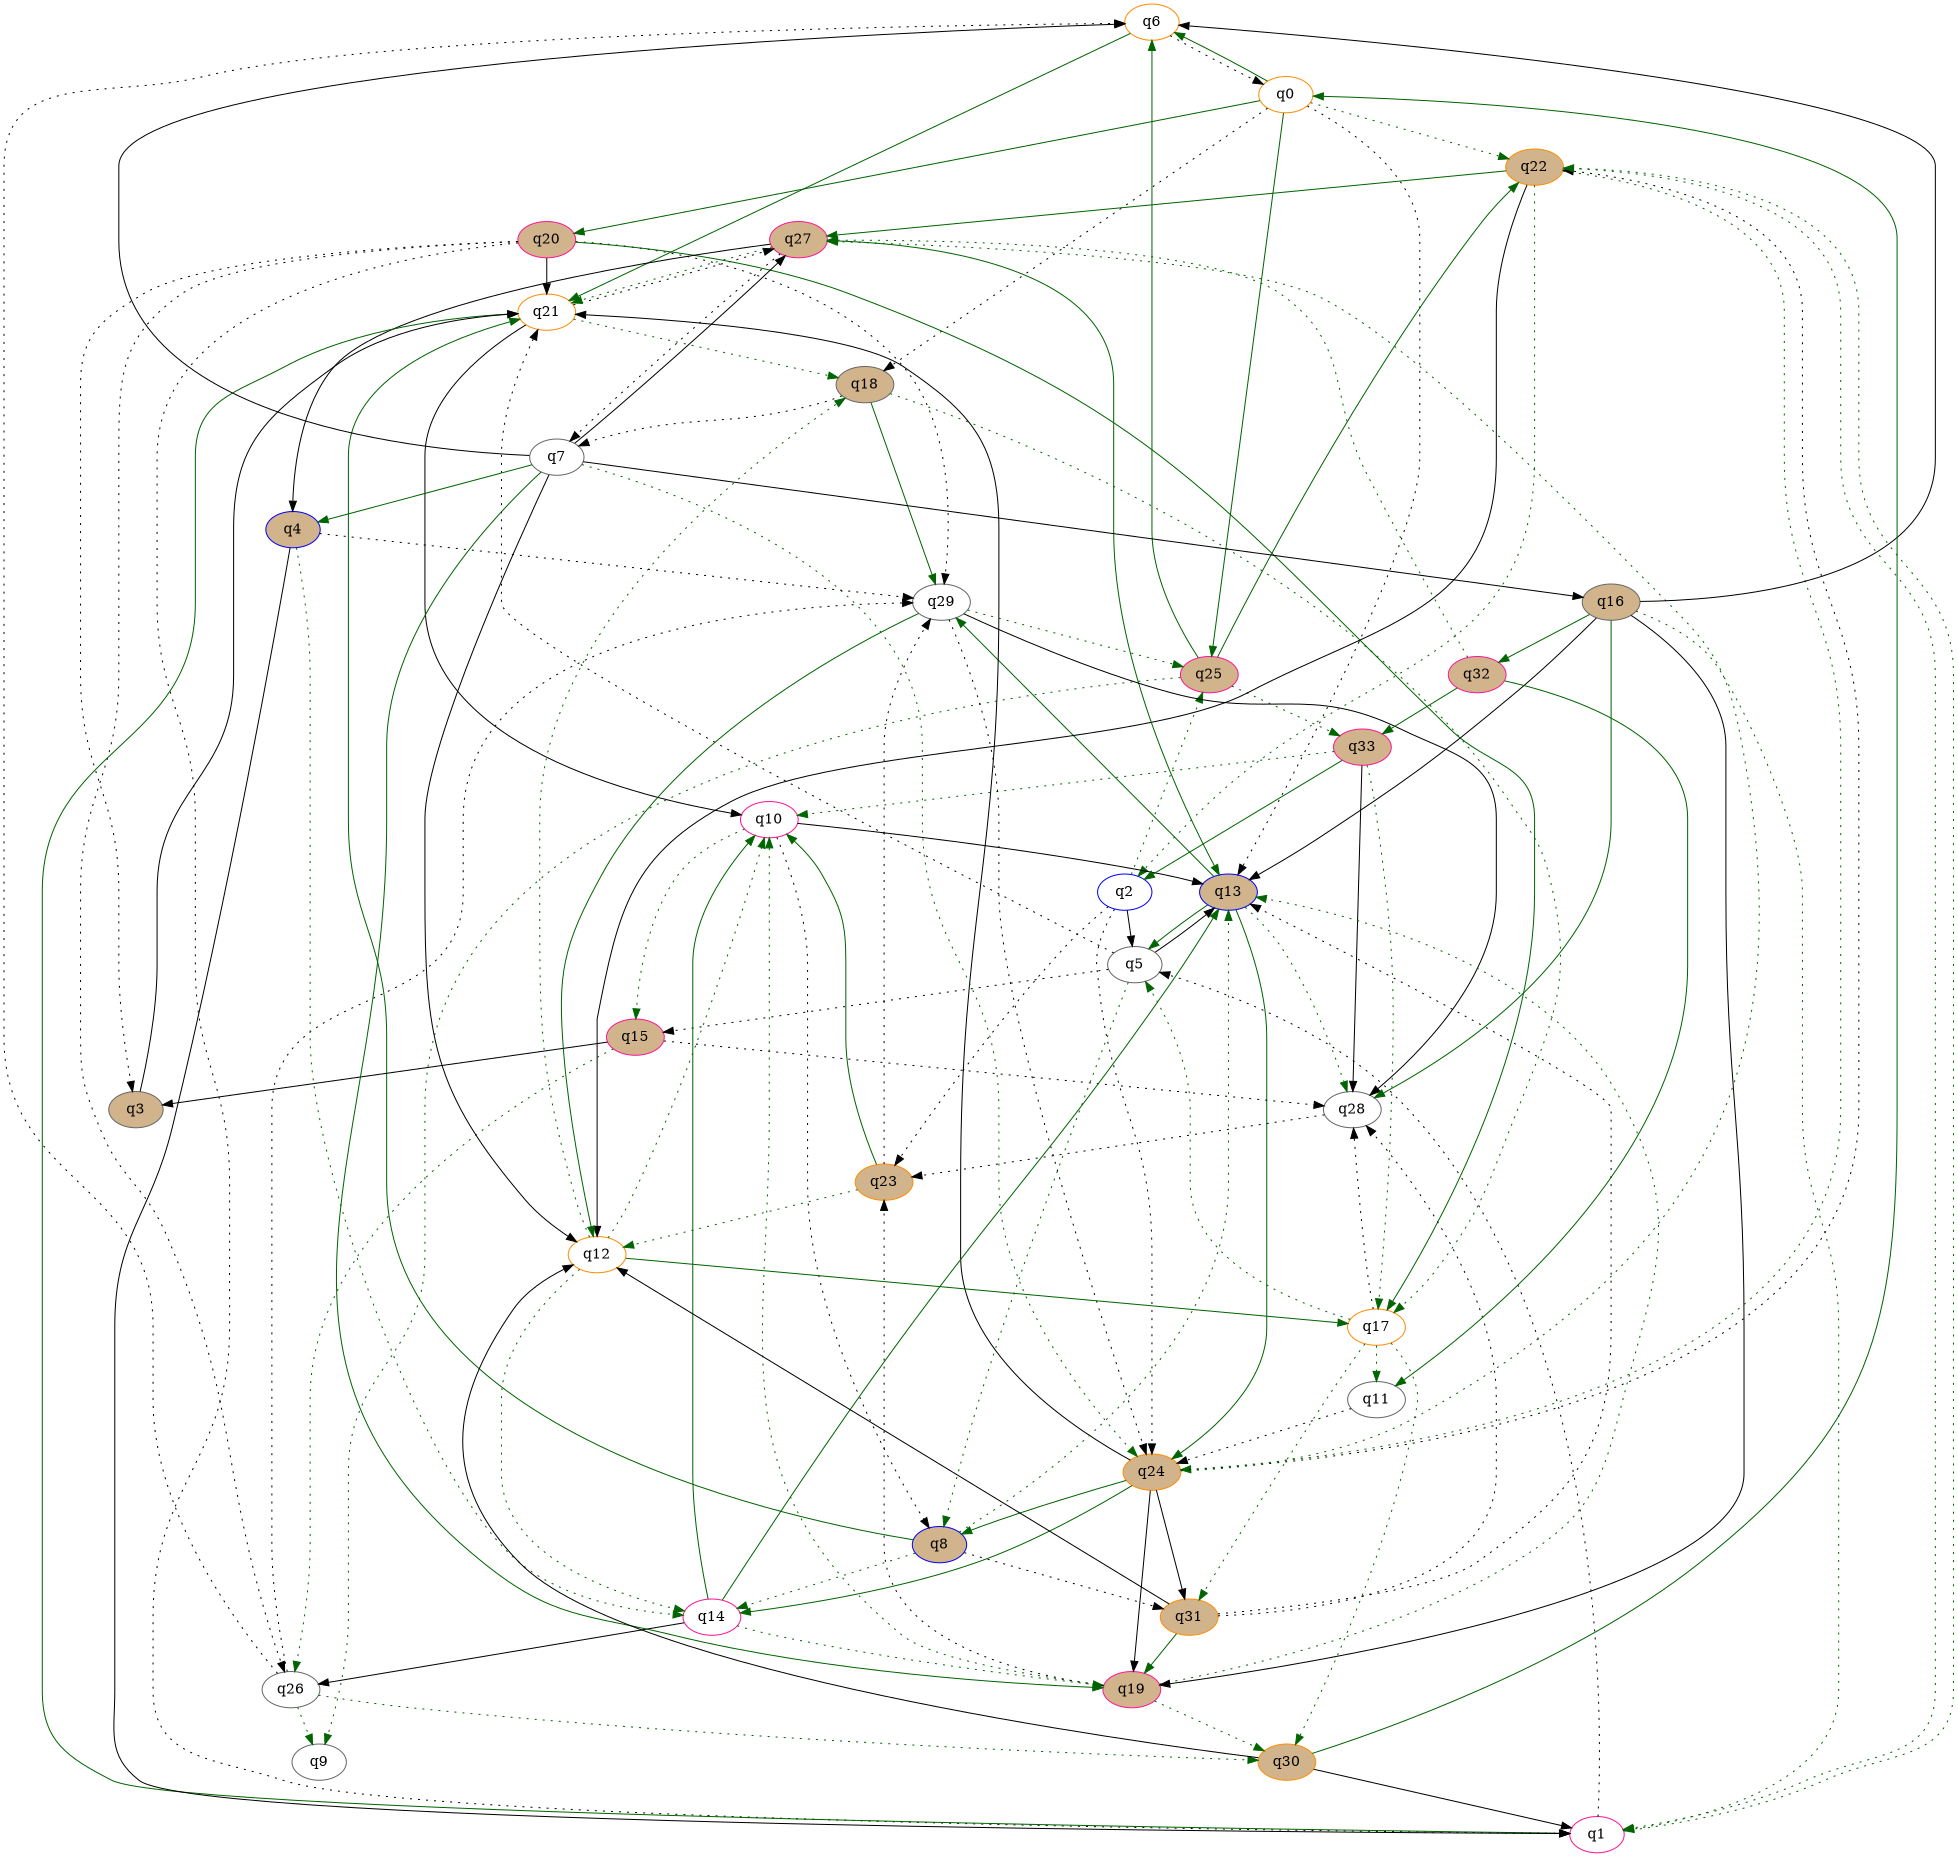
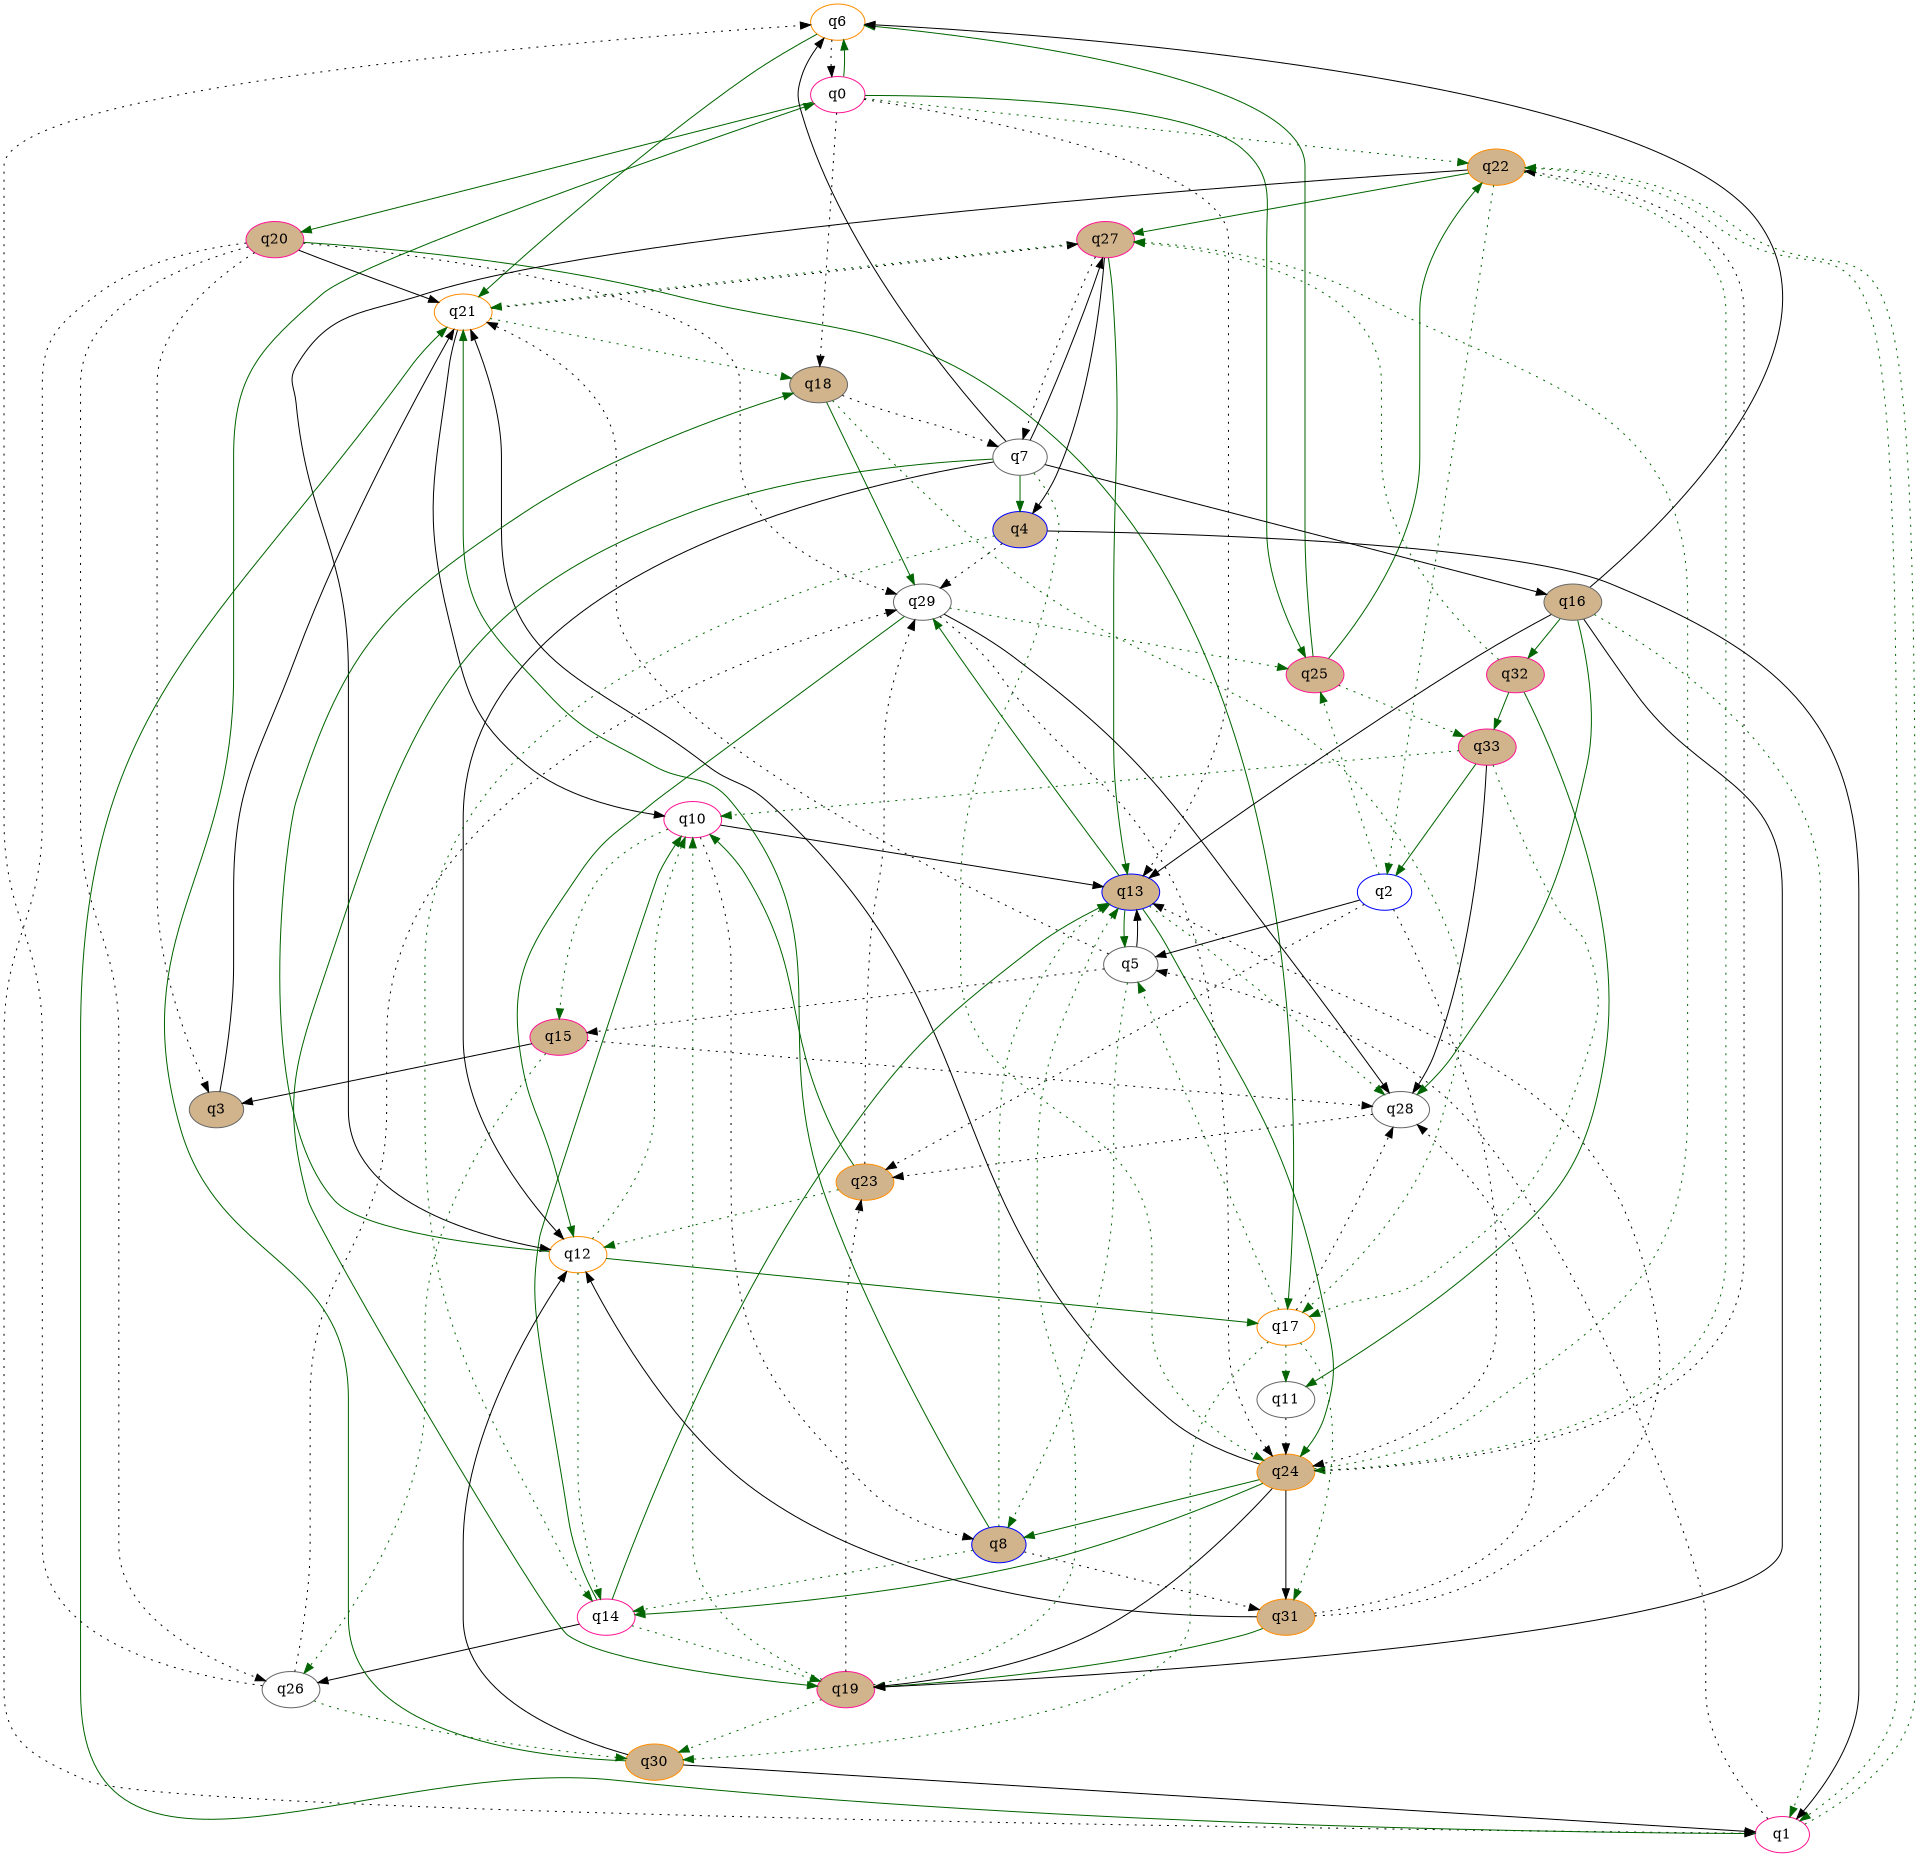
node "q0": color darkorange -> deeppink
edge "q12" -> "q18": style dotted -> solid
node "q9": removed
